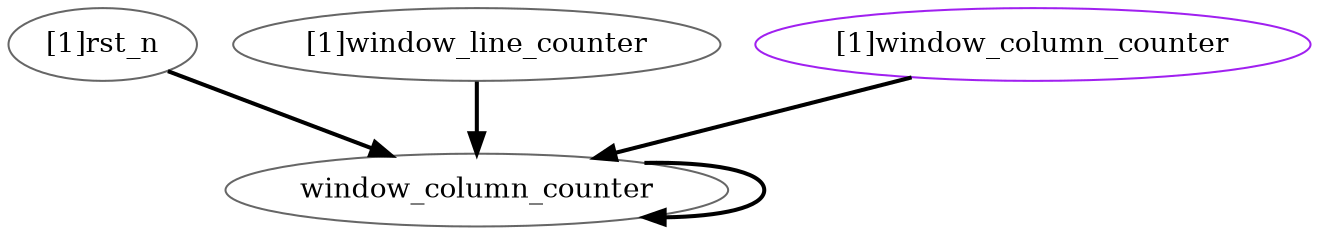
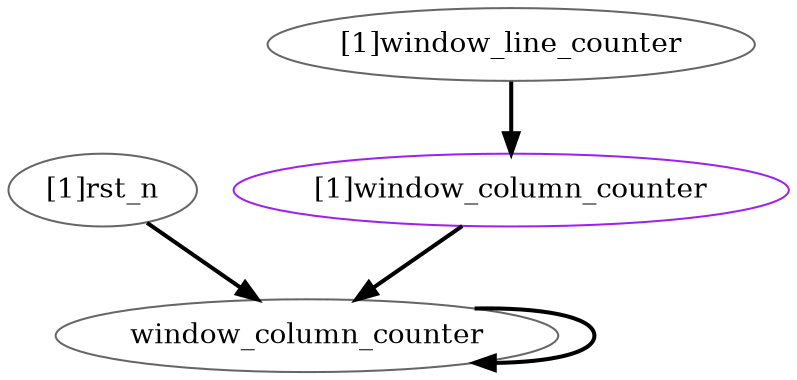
edge "[1]window_line_counter" -> "window_column_counter": now "[1]window_line_counter" -> "[1]window_column_counter"
